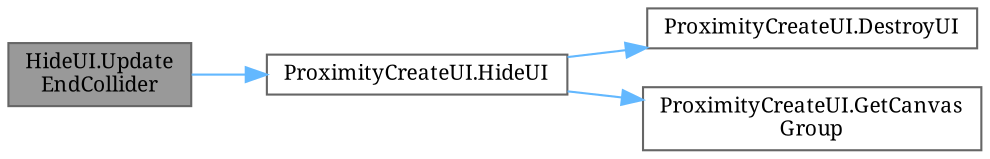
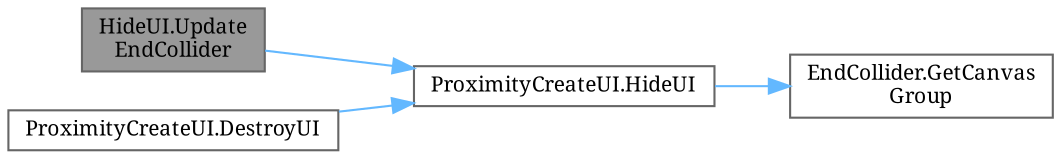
edge "ProximityCreateUI.HideUI" -> "ProximityCreateUI.DestroyUI": reversed
node "ProximityCreateUI.GetCanvas Group": label "ProximityCreateUI.GetCanvas Group" -> "EndCollider.GetCanvas Group"
